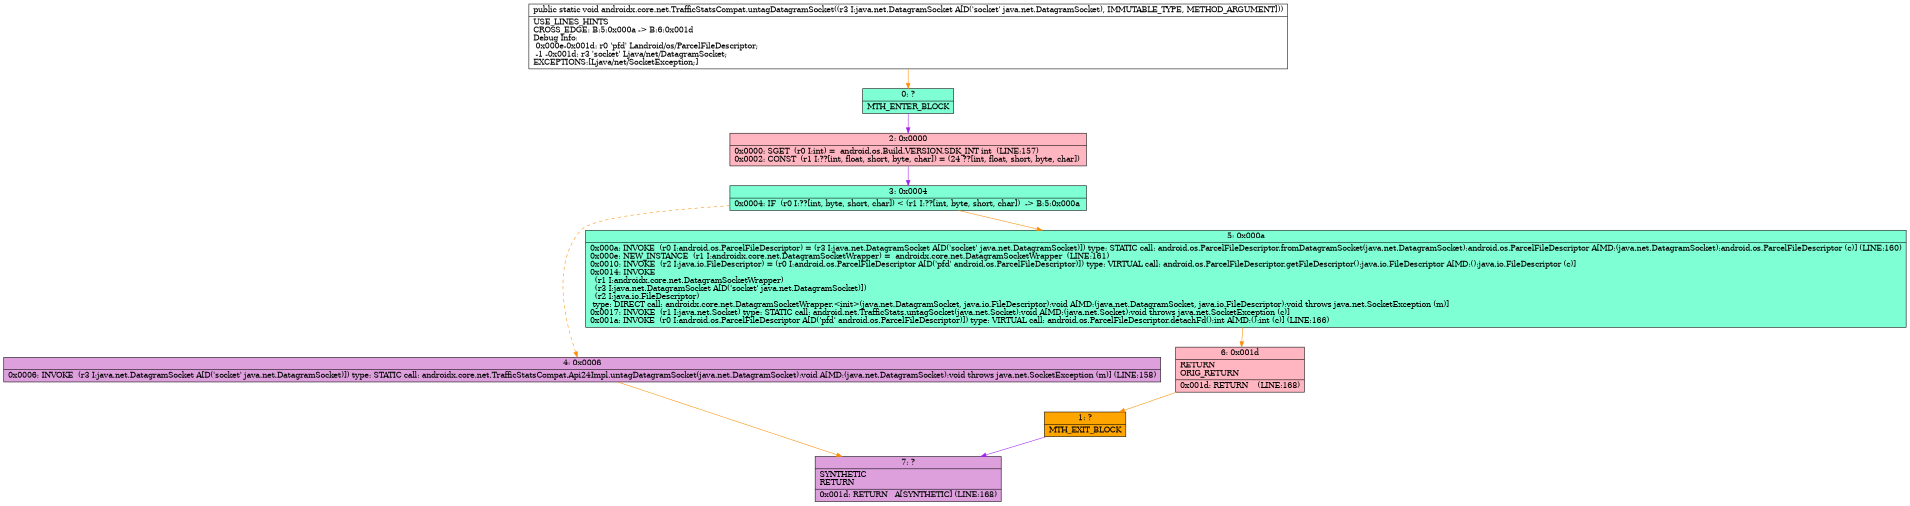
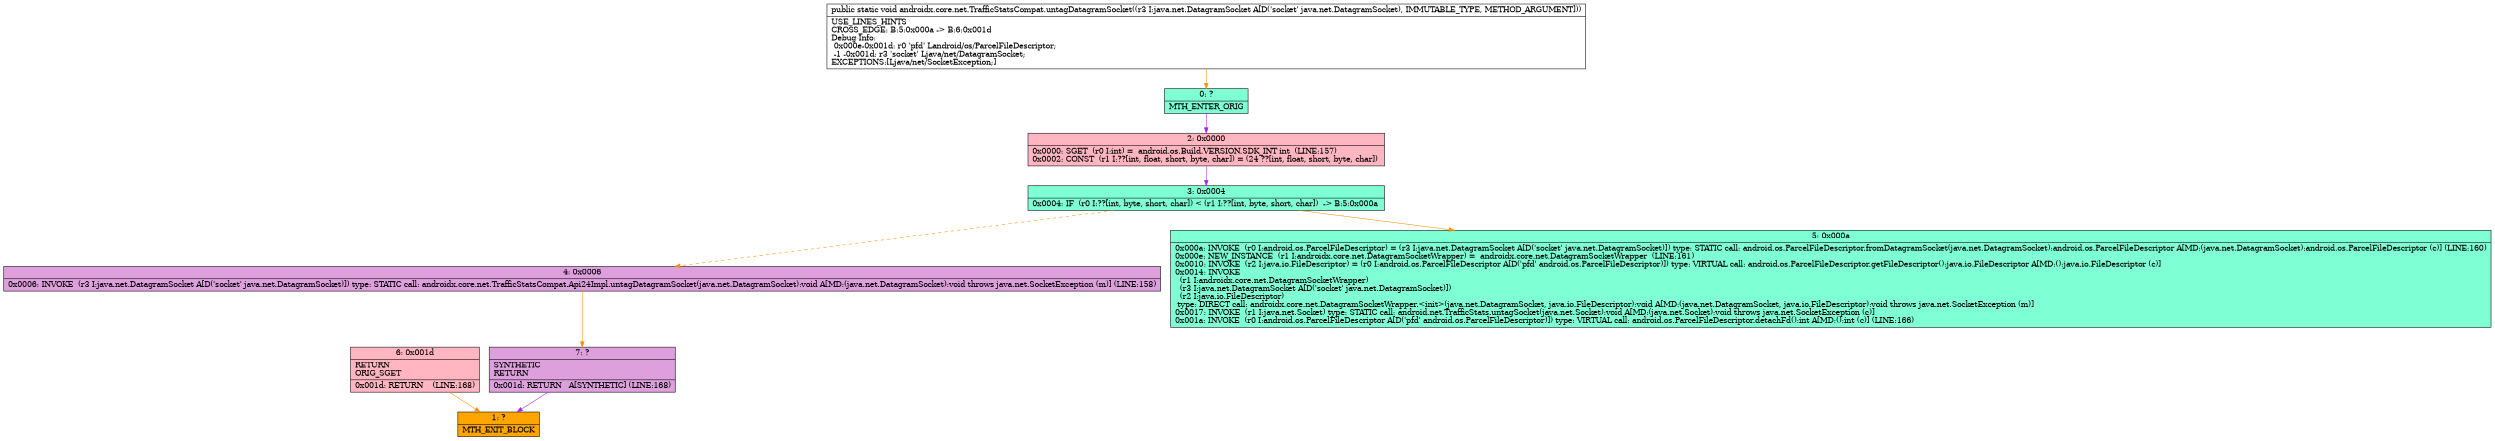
node "0: ?": text "MTH_ENTER_BLOCK" -> "MTH_ENTER_ORIG"
edge "5: 0x000a" -> "6: 0x001d": removed
node "6: 0x001d": text "ORIG_RETURN" -> "ORIG_SGET"
edge "1: ?" -> "7: ?": reversed
